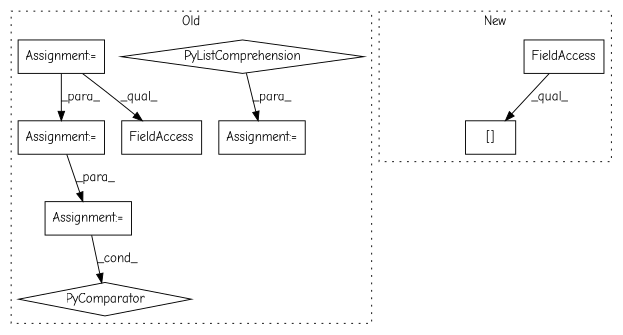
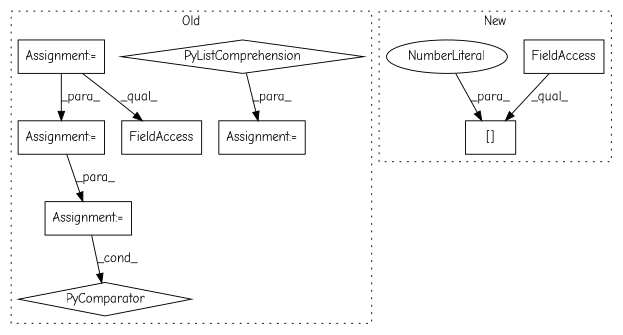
node "NumberLiteral": added
